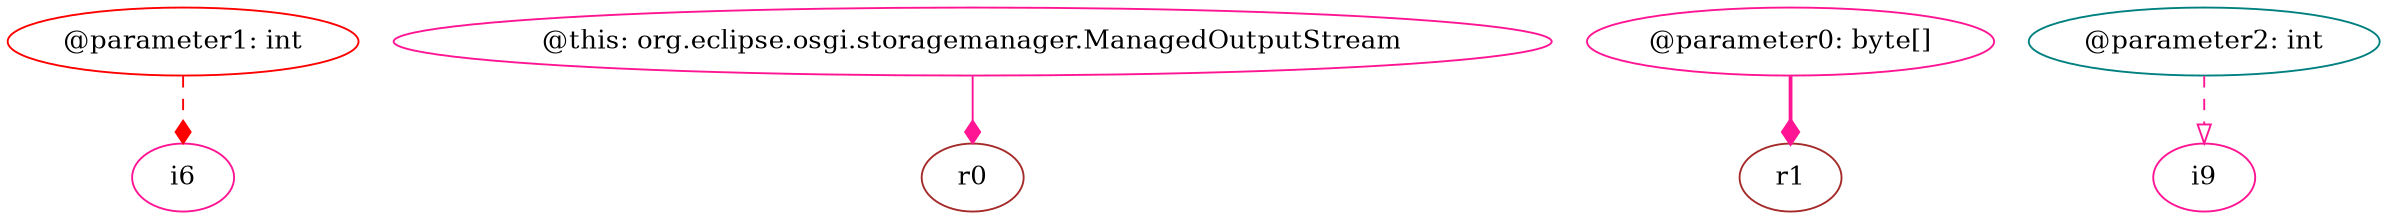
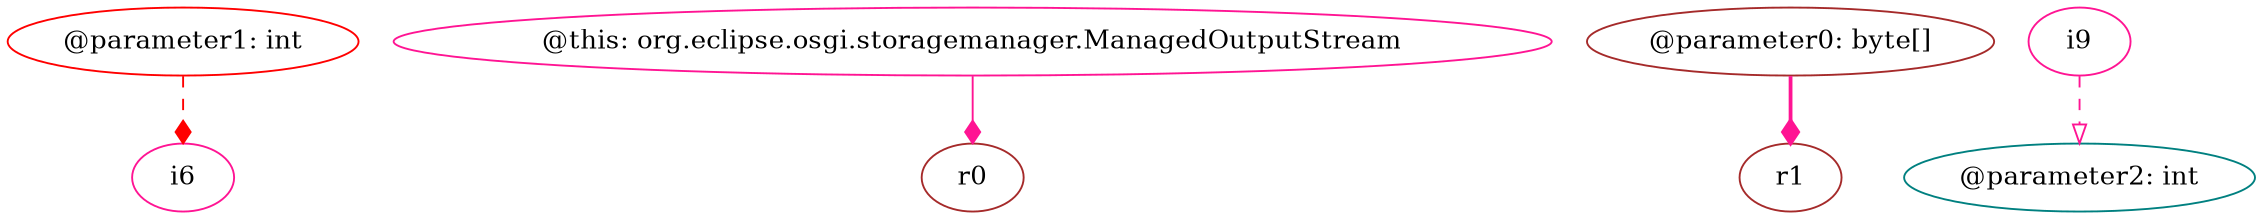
node "@parameter0: byte[]": color deeppink -> brown
edge "@parameter2: int" -> "i9": reversed
